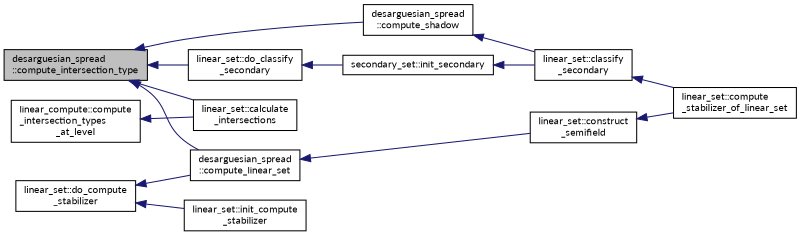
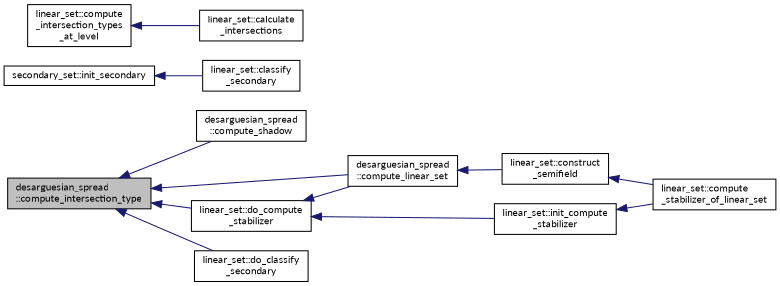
edge "linear_set::classify _secondary" -> "desarguesian_spread ::compute_shadow": removed
edge "secondary_set::init_secondary" -> "linear_set::do_classify _secondary": removed
edge "linear_set::compute _stabilizer_of_linear_set" -> "linear_set::classify _secondary": now "linear_set::compute _stabilizer_of_linear_set" -> "linear_set::init_compute _stabilizer"
edge "linear_set::calculate _intersections" -> "desarguesian_spread ::compute_intersection_type": now "linear_set::do_compute _stabilizer" -> "desarguesian_spread ::compute_intersection_type"
node "linear_compute::compute _intersection_types _at_level": label "linear_compute::compute _intersection_types _at_level" -> "linear_set::compute _intersection_types _at_level"
